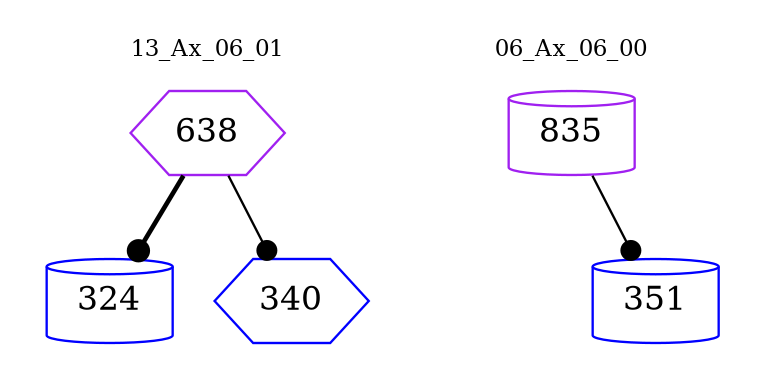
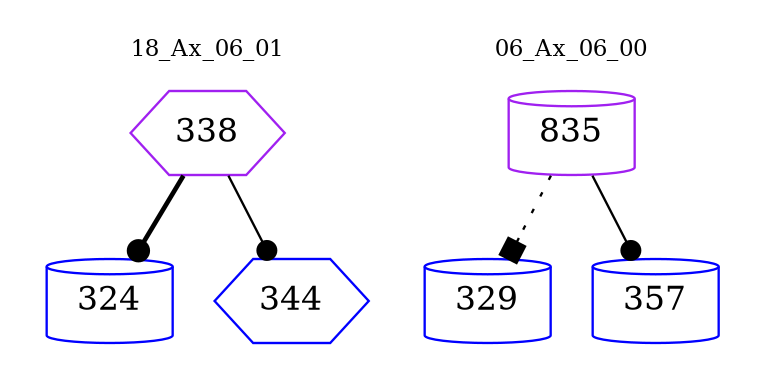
cluster "13_Ax_06_01": label "13_Ax_06_01" -> "18_Ax_06_01"
node "638": label "638" -> "338"
node "340": label "340" -> "344"
node "329": added
node "351": label "351" -> "357"
